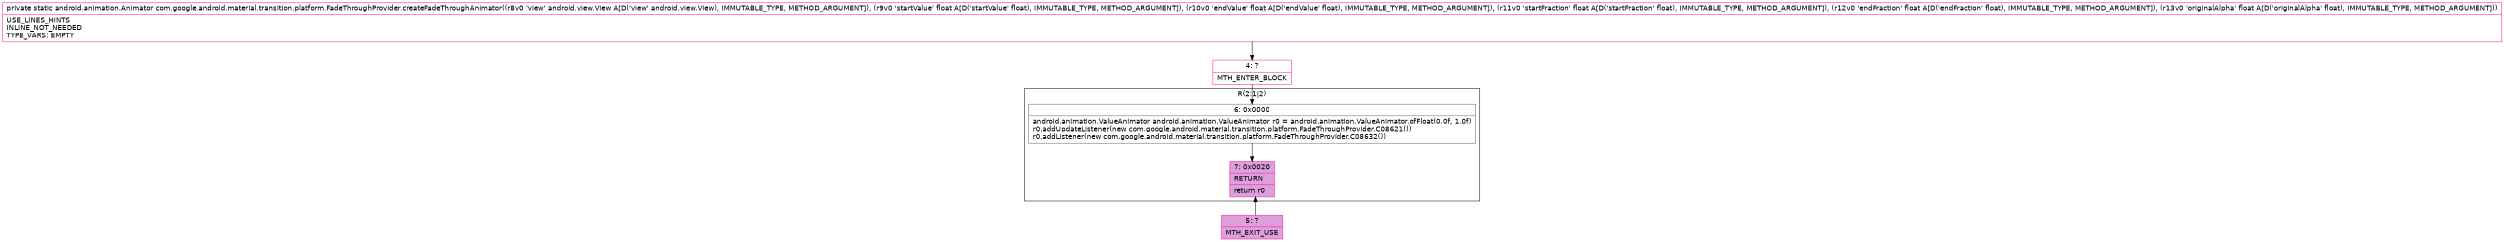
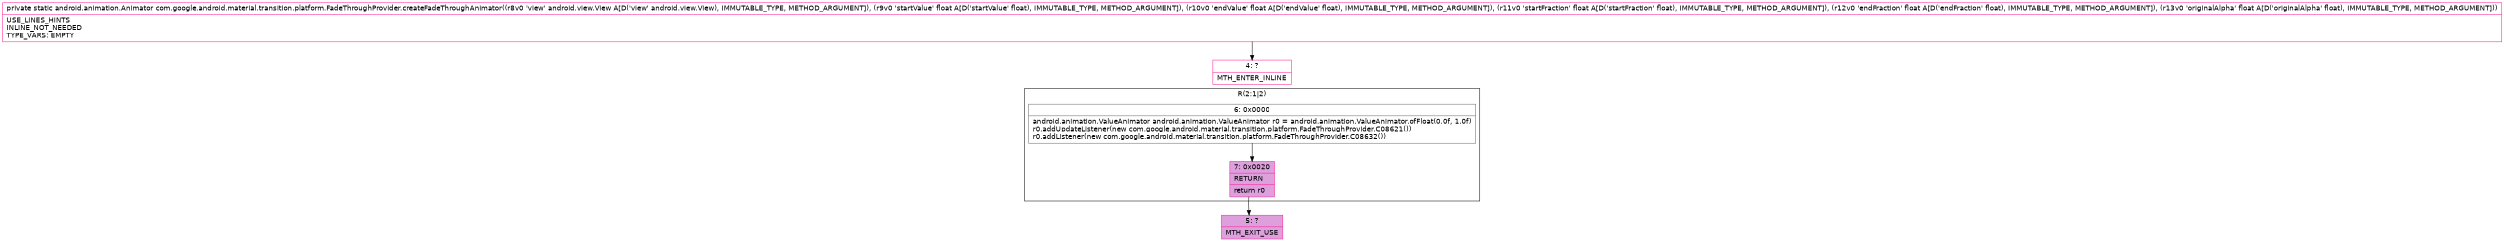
node "4: ?": text "MTH_ENTER_BLOCK" -> "MTH_ENTER_INLINE"
edge "4: ?" -> "6: 0x0000": removed
edge "5: ?" -> "7: 0x0020": reversed
